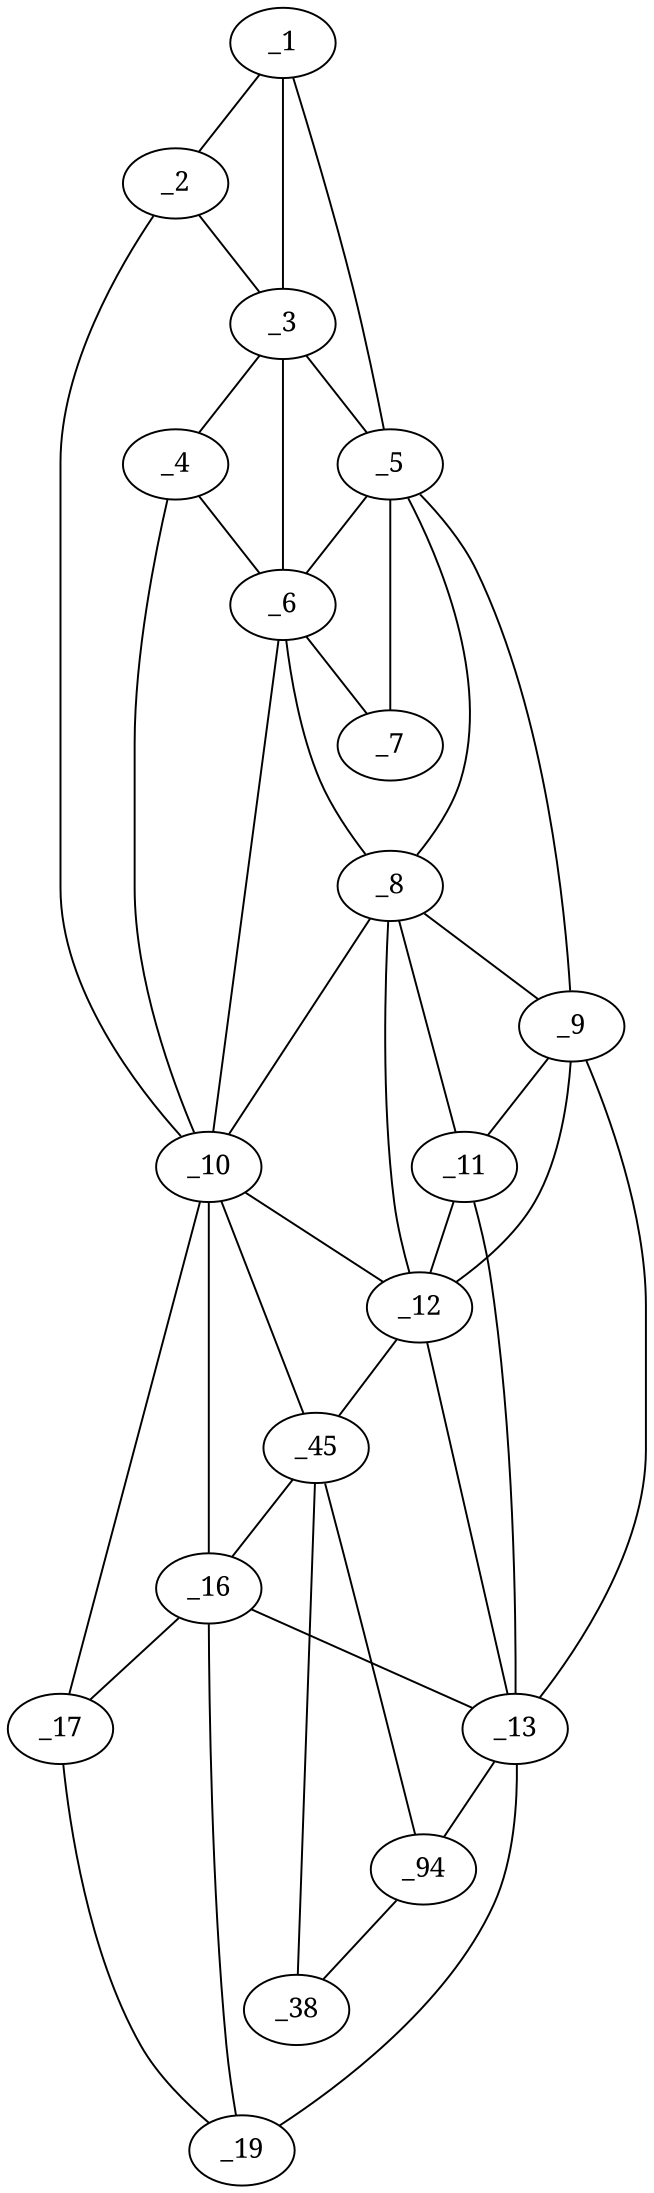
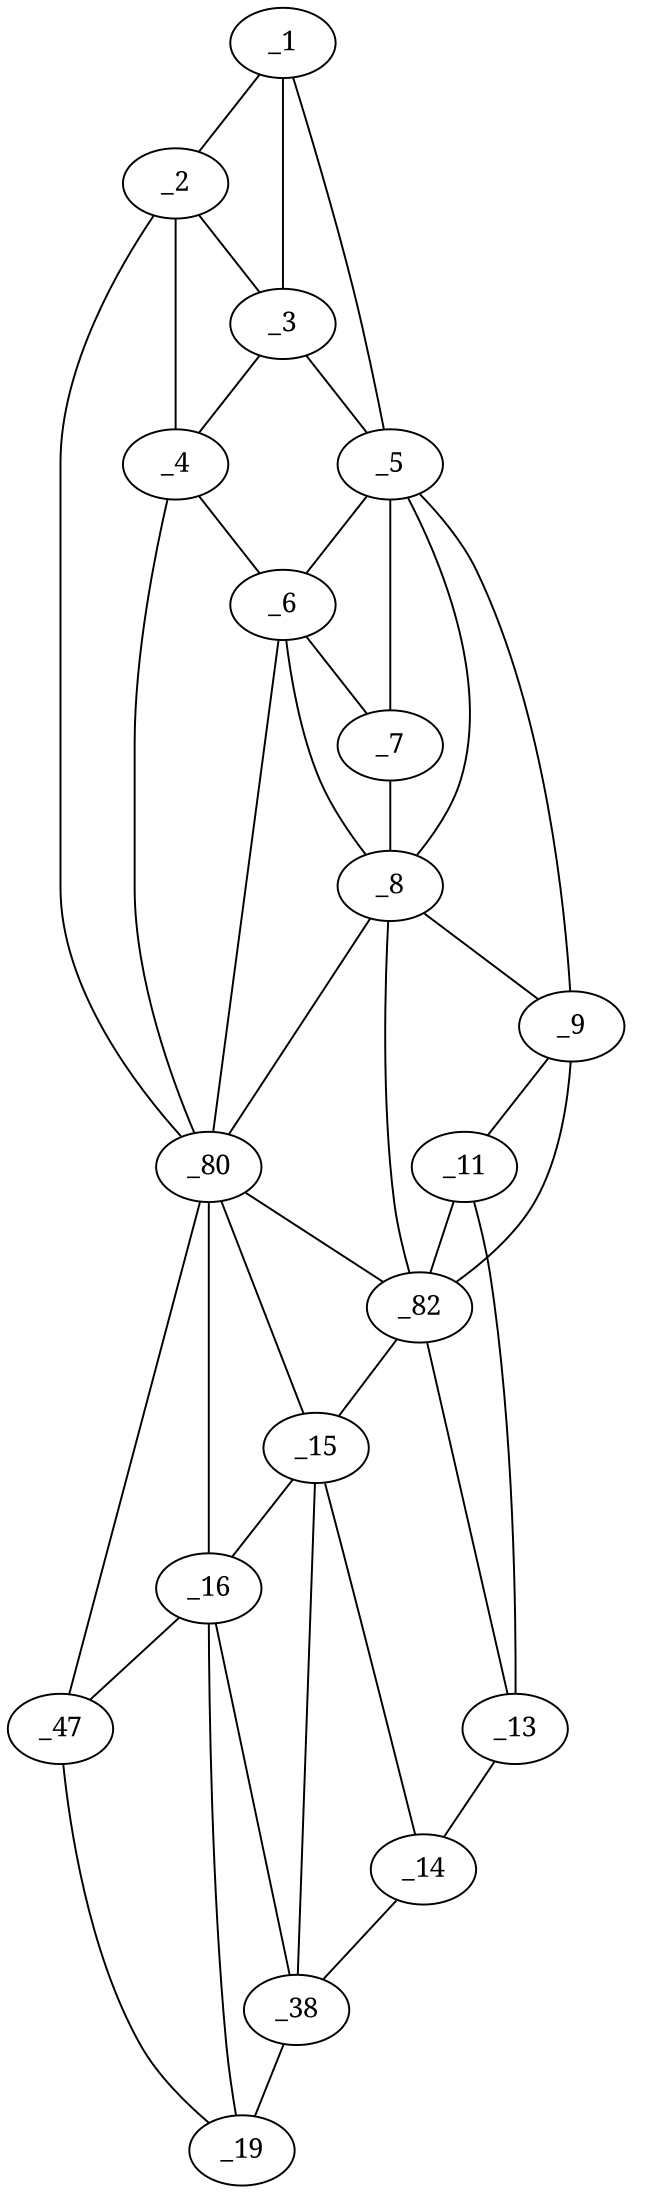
edge "_2" -- "_4": added
edge "_3" -- "_6": removed
edge "_8" -- "_11": now "_8" -- "_7"
node "_10": label "_10" -> "_80"
node "_12": label "_12" -> "_82"
edge "_9" -- "_13": removed
node "_45": label "_45" -> "_15"
edge "_16" -- "_13": now "_16" -- "_38"
node "_17": label "_17" -> "_47"
node "_94": label "_94" -> "_14"
edge "_13" -- "_19": now "_38" -- "_19"
